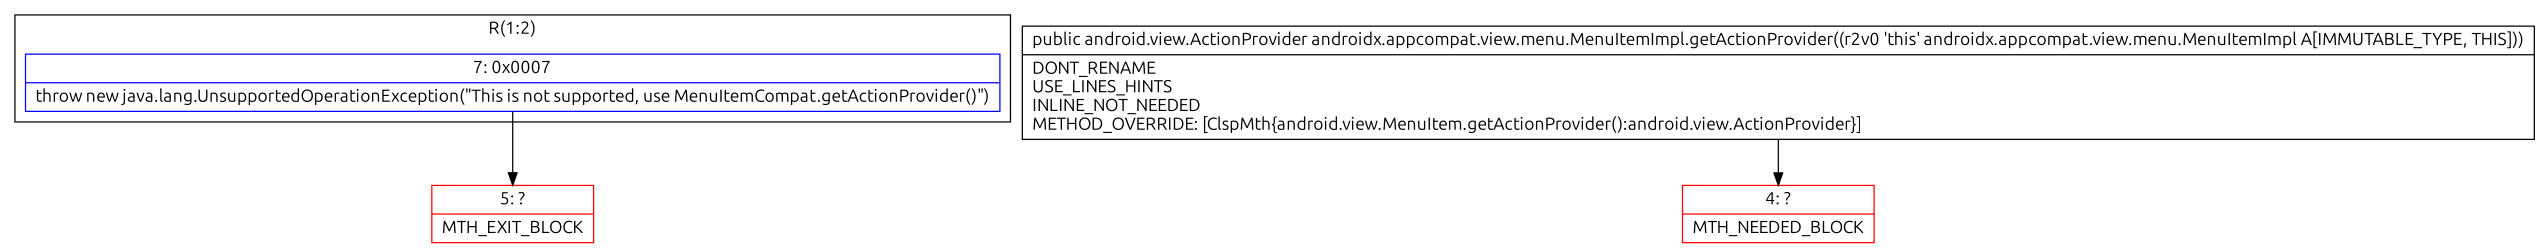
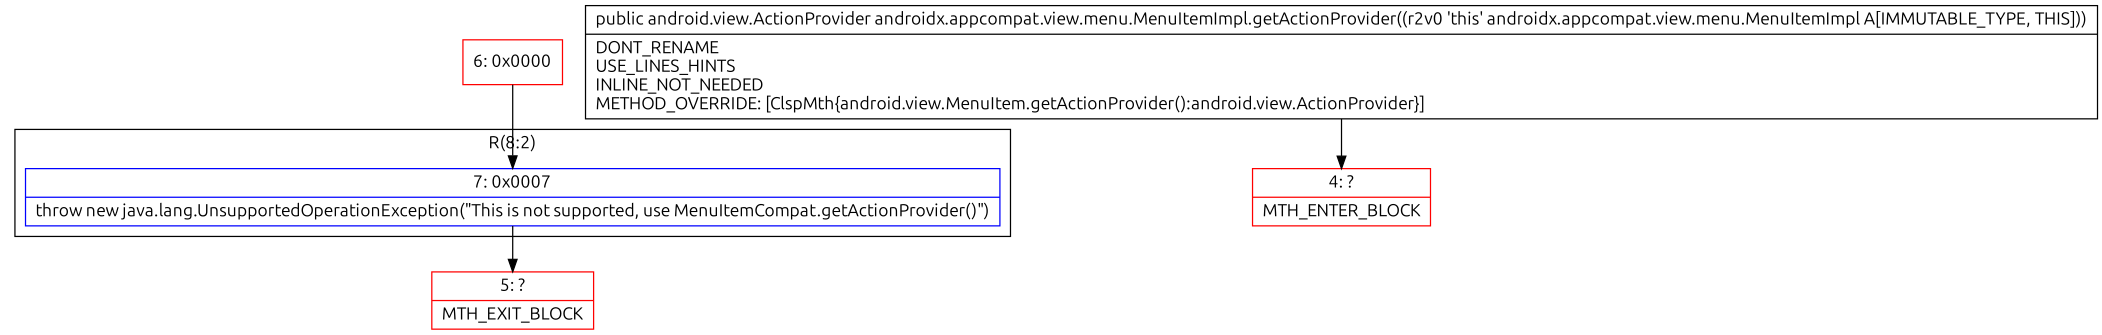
cluster "R(1:2)": label "R(1:2)" -> "R(8:2)"
node "6: 0x0000": added
node "4: ?": text "MTH_NEEDED_BLOCK" -> "MTH_ENTER_BLOCK"
